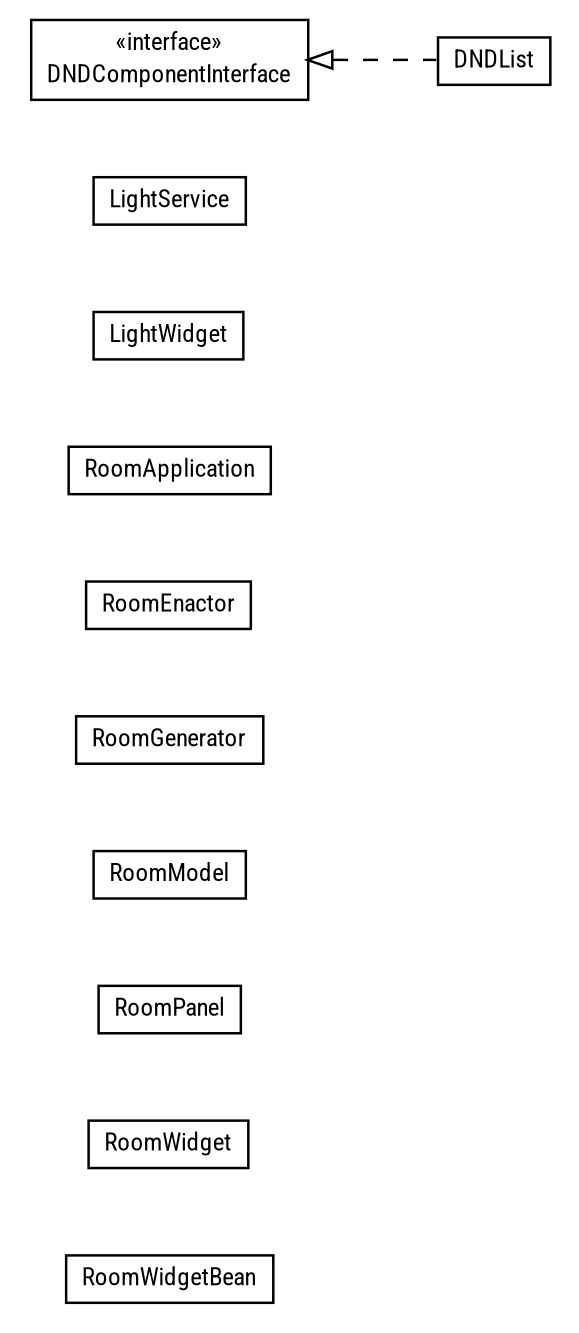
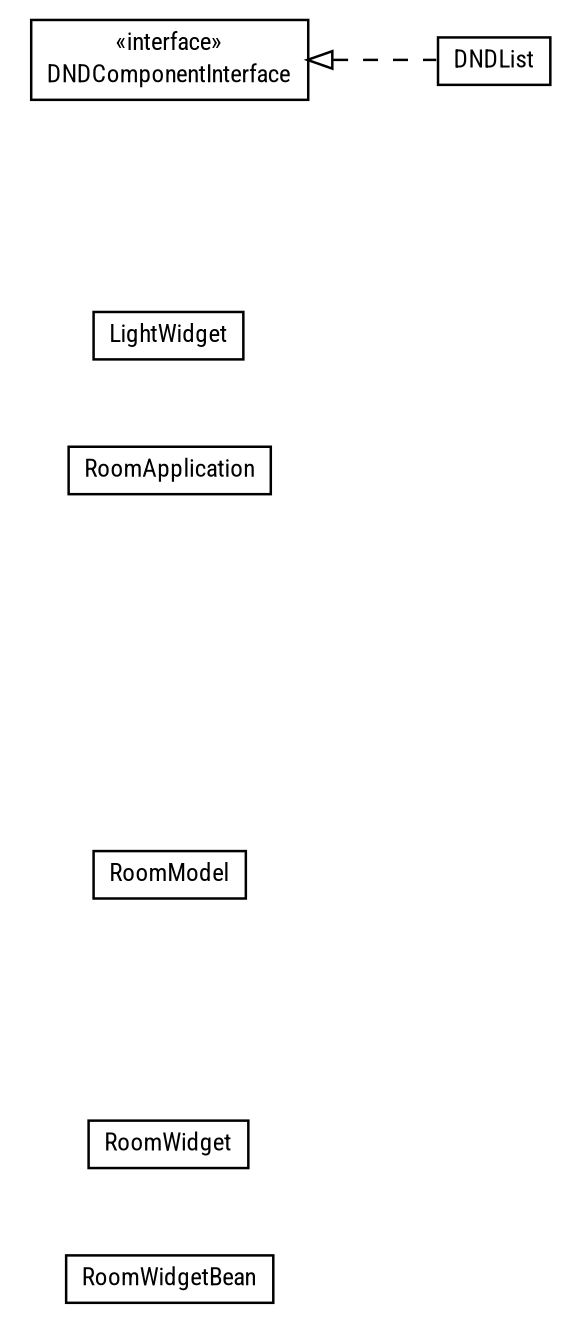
node "LightService": removed
node "RoomEnactor": removed
node "RoomGenerator": removed
node "RoomPanel": removed
